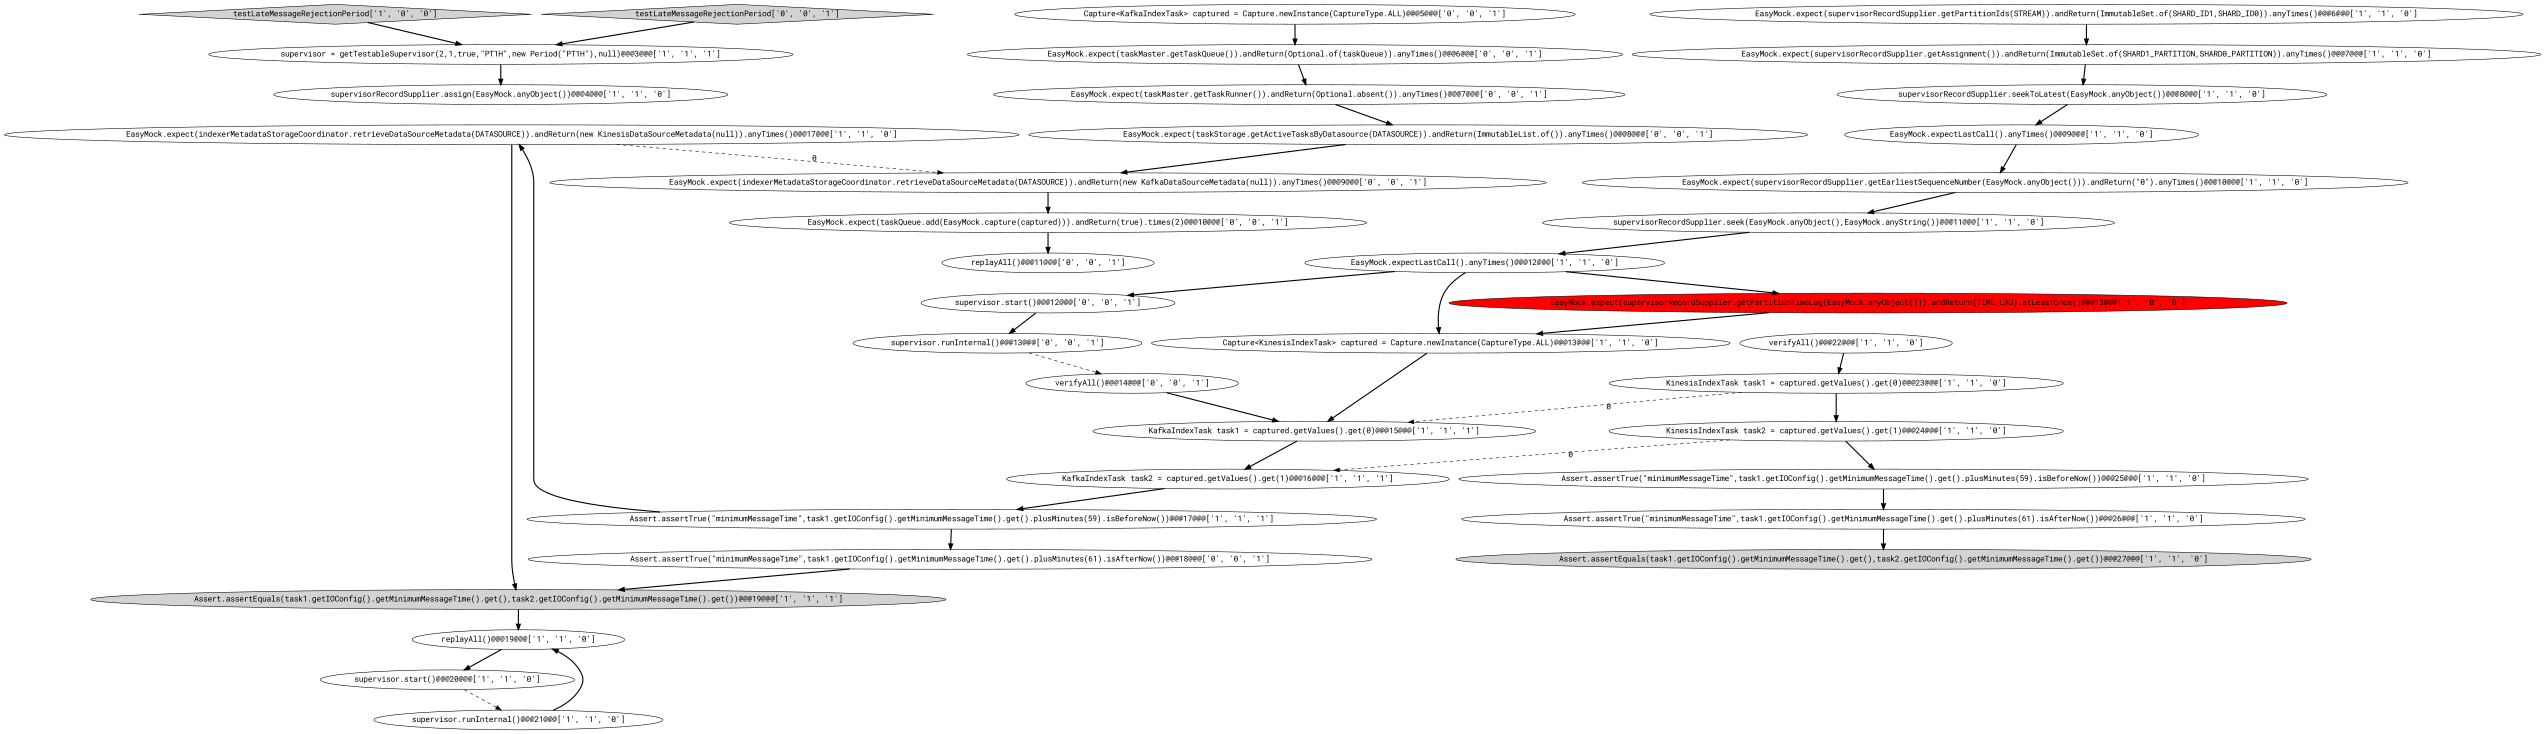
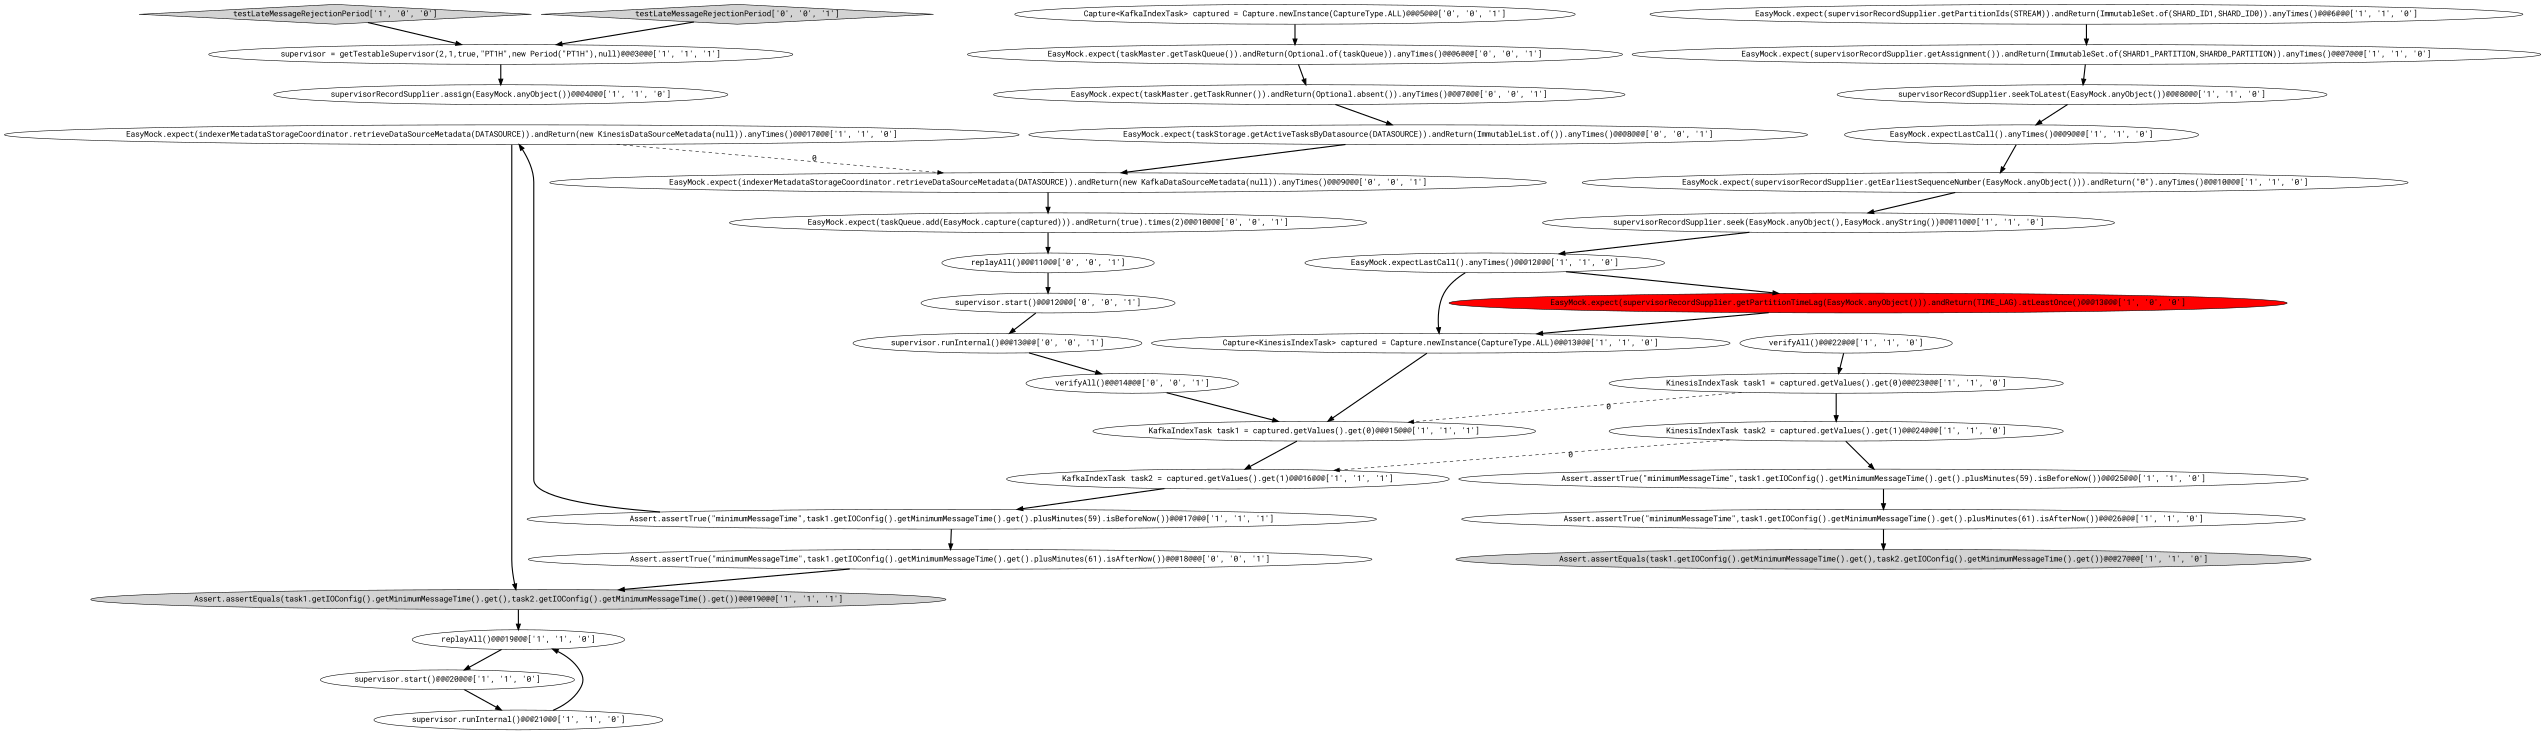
edge "EasyMock.expectLastCall().anyTimes()@@@12@@@['1', '1', '0']" -> "supervisor.start()@@@12@@@['0', '0', '1']": now "replayAll()@@@11@@@['0', '0', '1']" -> "supervisor.start()@@@12@@@['0', '0', '1']"
edge "supervisor.runInternal()@@@13@@@['0', '0', '1']" -> "verifyAll()@@@14@@@['0', '0', '1']": style dashed -> bold
edge "supervisor.start()@@@20@@@['1', '1', '0']" -> "supervisor.runInternal()@@@21@@@['1', '1', '0']": style dashed -> bold
